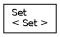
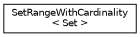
node "Set < Set >": label "Set < Set >" -> "SetRangeWithCardinality < Set >"
